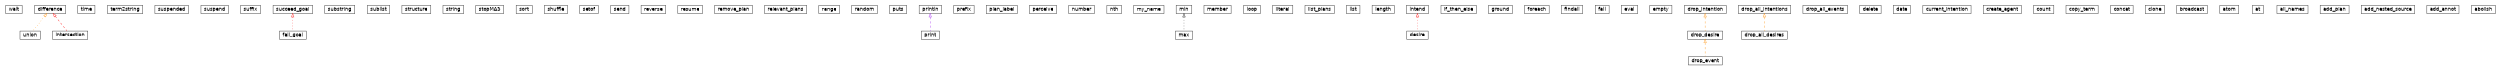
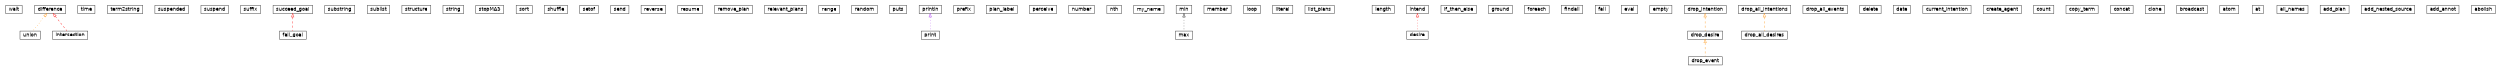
node "list": removed
edge "fail_goal" -> "succeed_goal": style dotted -> dashed
edge "print" -> "println": style dashed -> dotted
